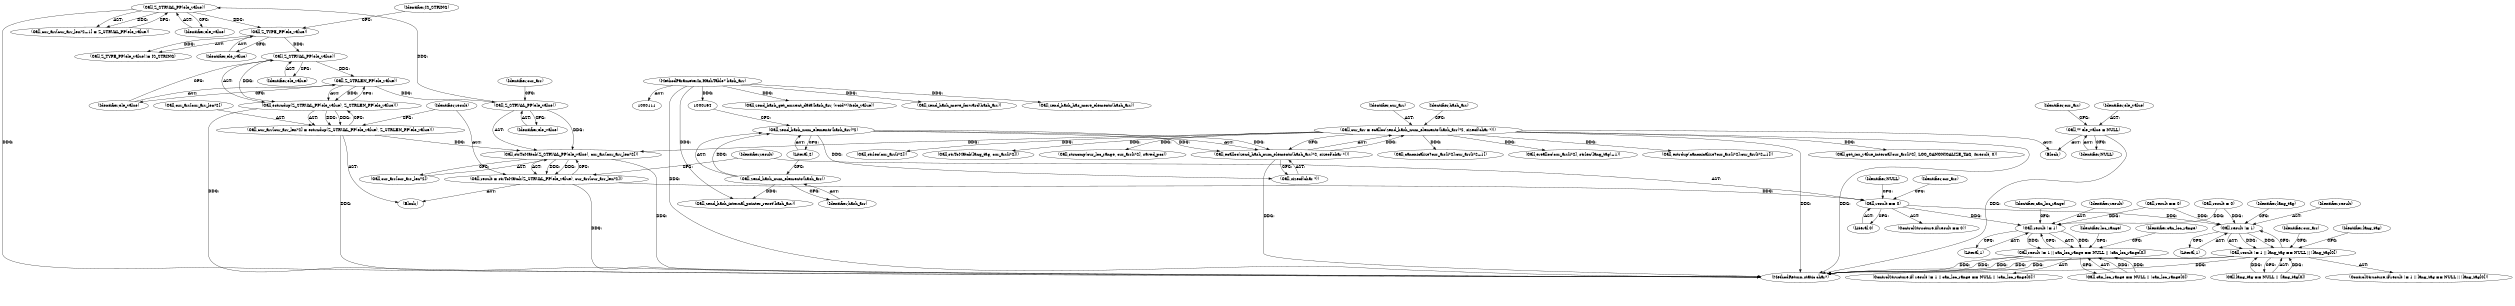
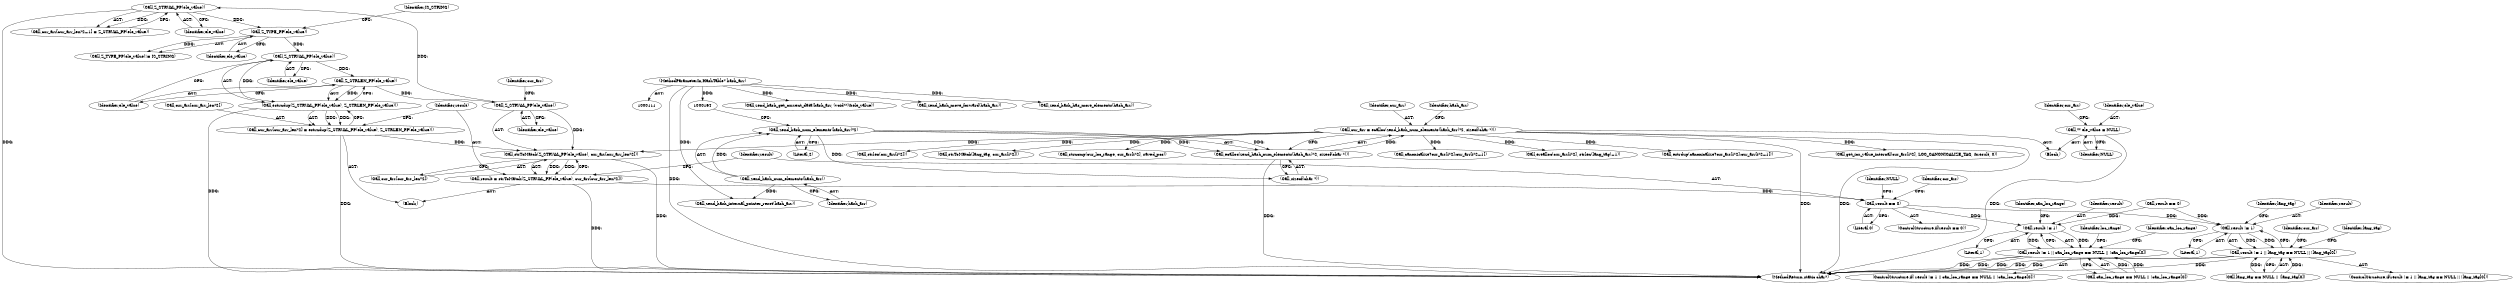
edge "(Literal,2)" -> "(Call,zend_hash_num_elements(hash_arr))": removed, label "CFG:"
node "(Call,result = 0)": removed
